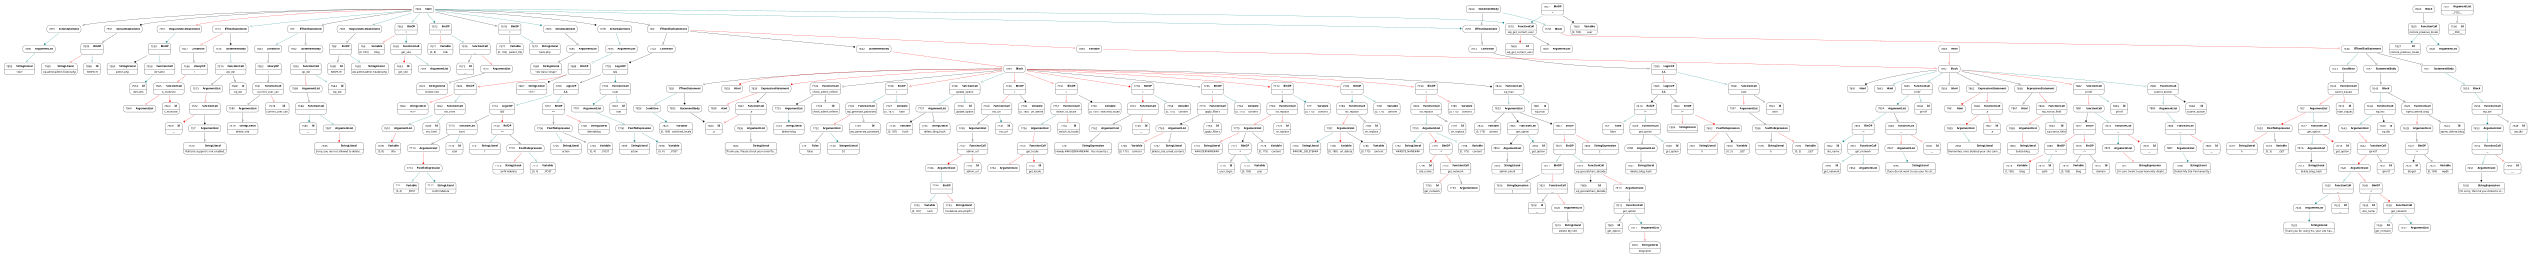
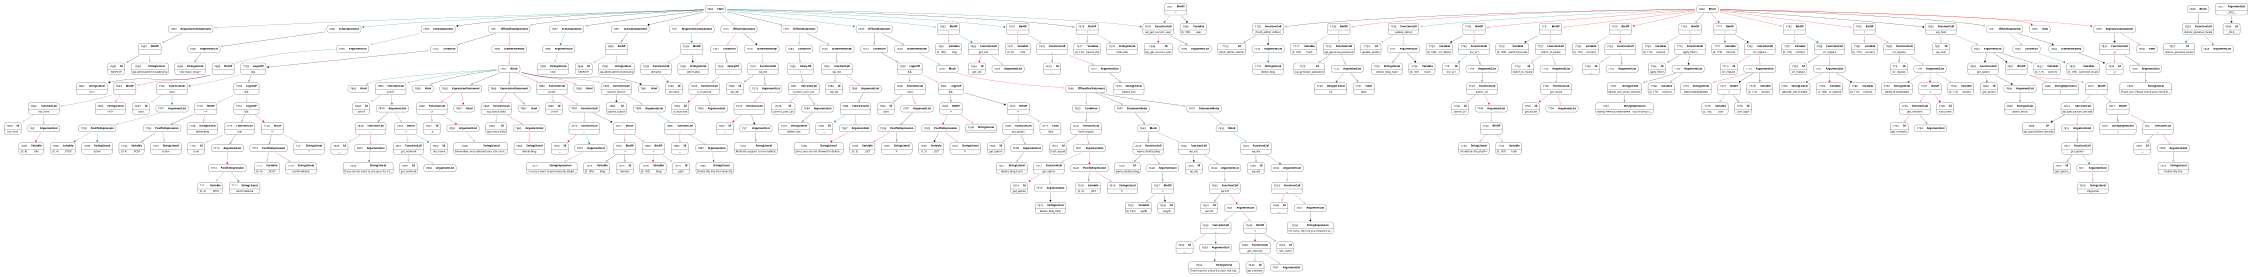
edge "7660" -> "7659": reversed
edge "7557" -> "7556": arrowhead odot -> dot
node "7842": removed
node "7894": text "Variable" -> "StatementBody"
edge "7883" -> "7892": reversed
node "7622": text "parent_equals" -> "hash_equals"
edge "7763" -> "7760": color red -> teal
edge "7762" -> "7761": now "7767" -> "7761"
edge "7638" -> "7637": arrowhead dot -> onormal
